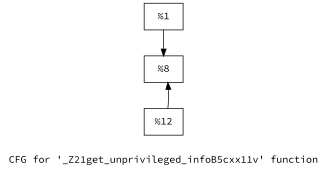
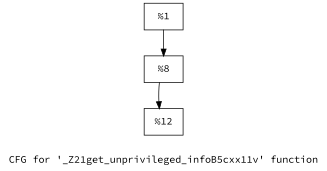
edge "%12" -> "%8": reversed
